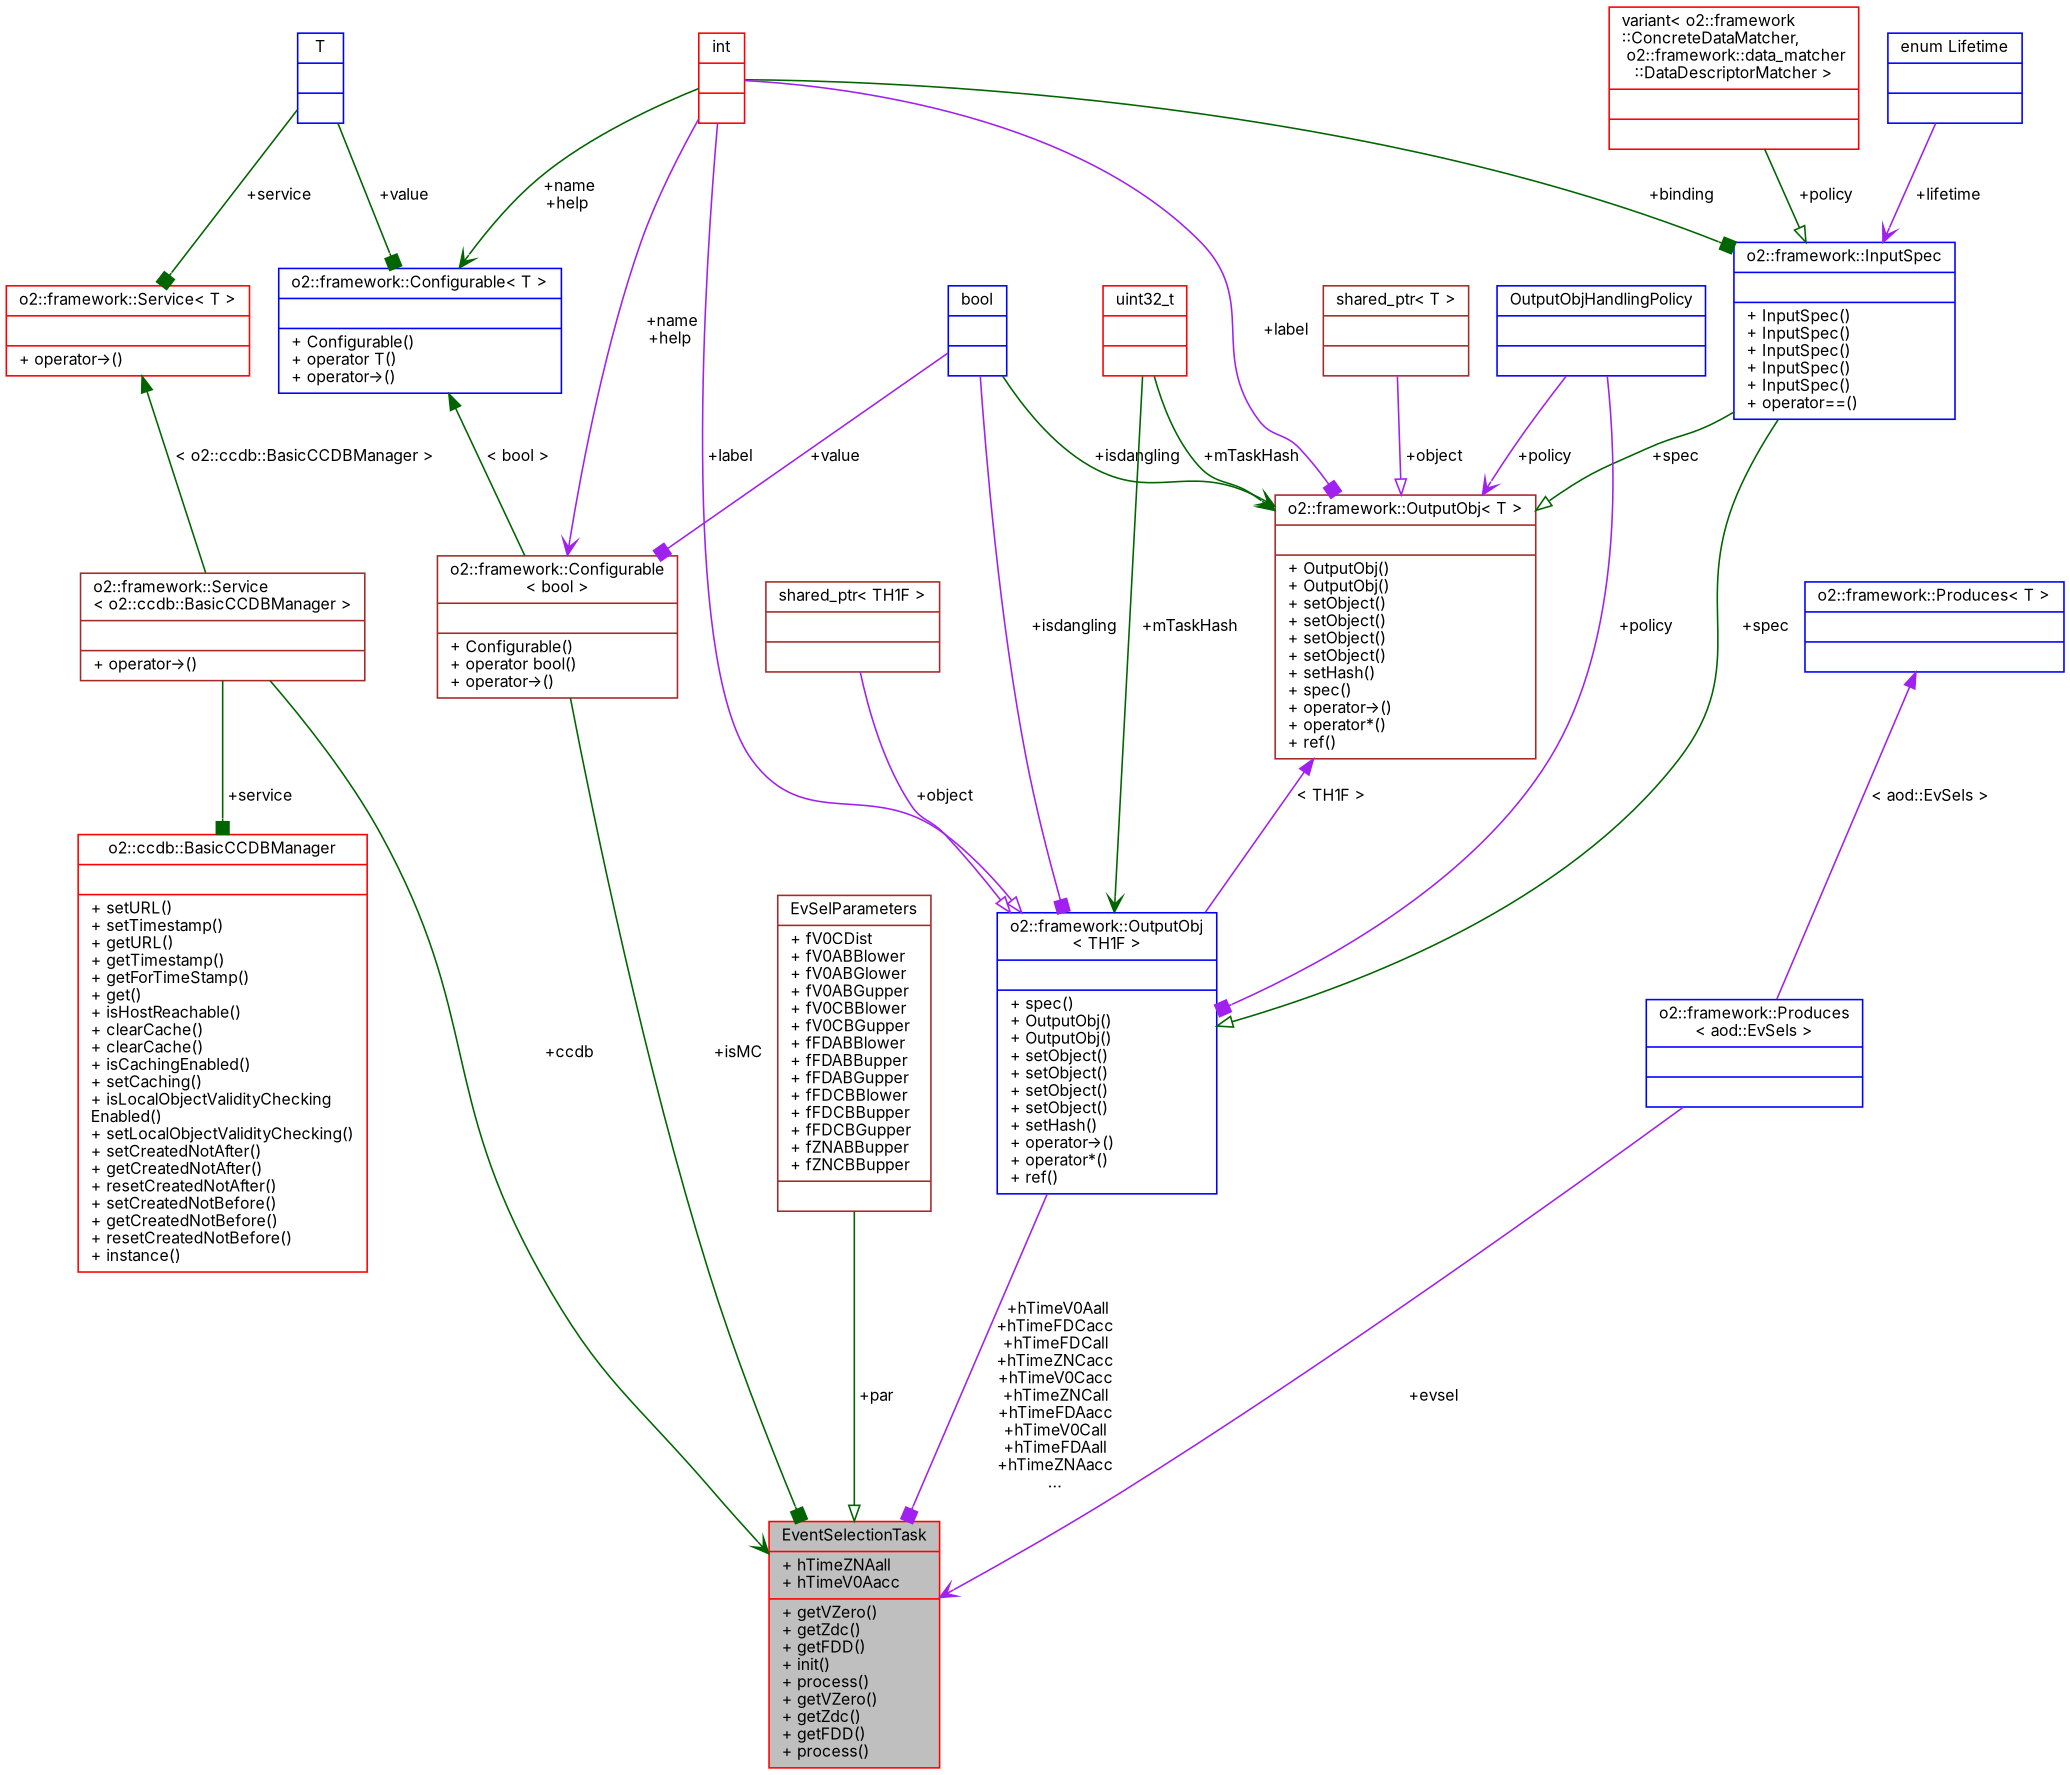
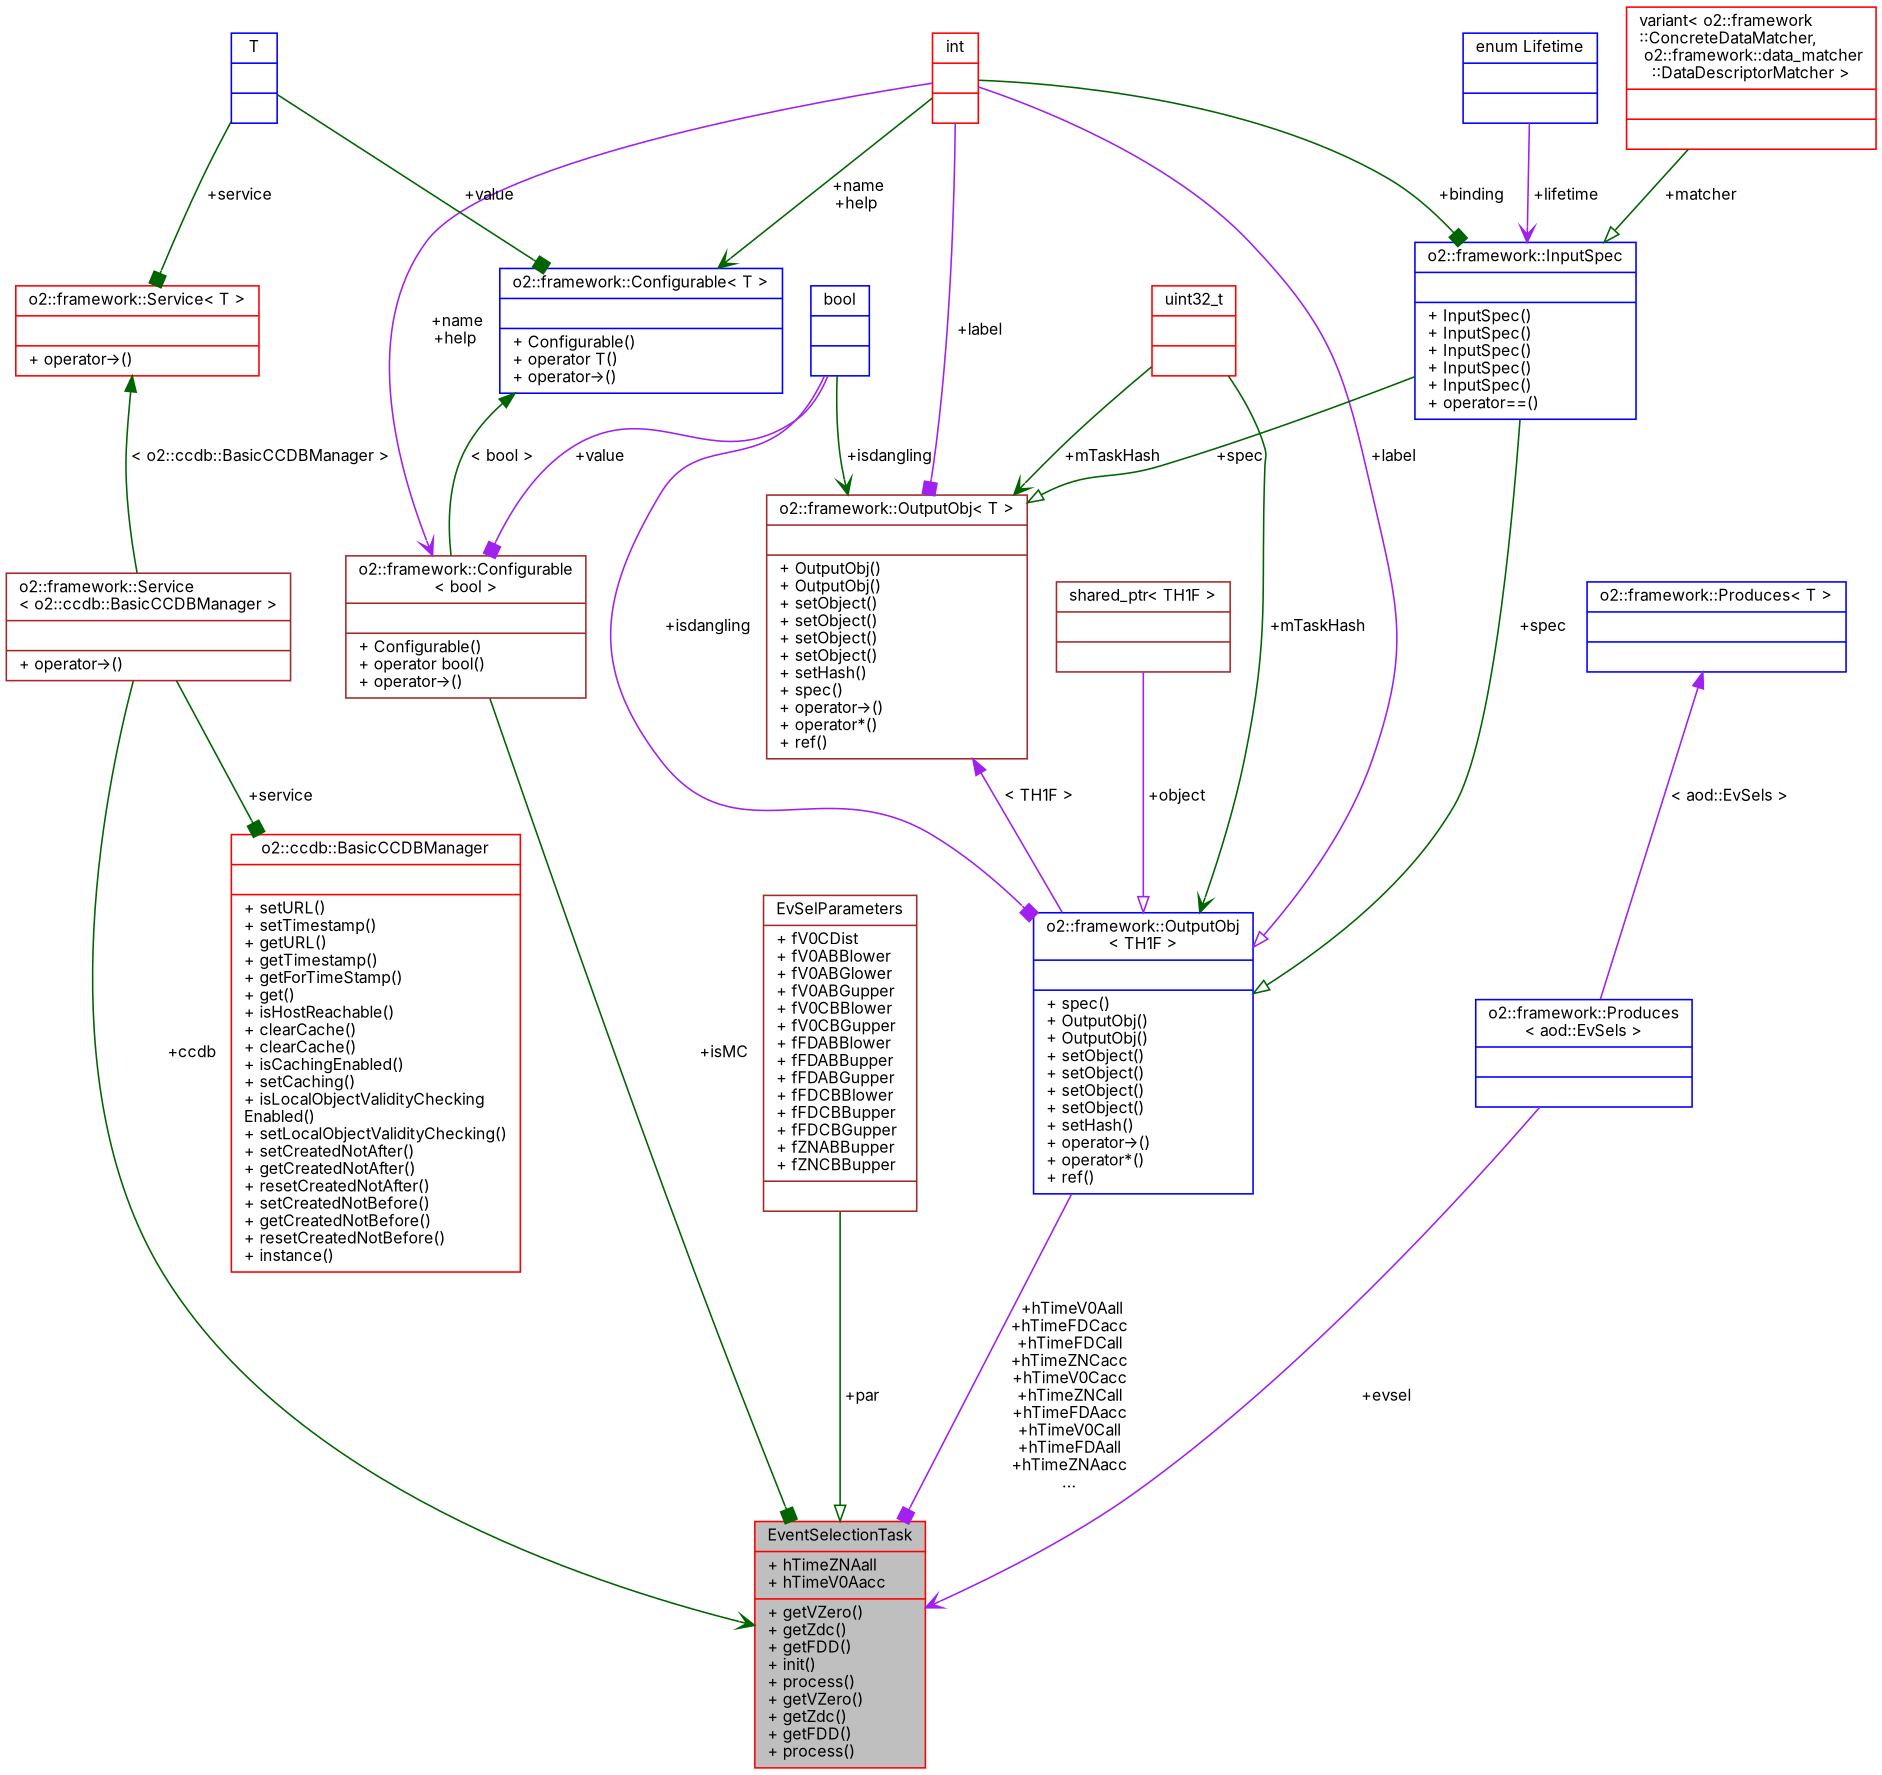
edge "variant< o2::framework" -> "o2::framework::InputSpec": label " +policy" -> " +matcher"
node "shared_ptr< T >": removed
node "OutputObjHandlingPolicy": removed
